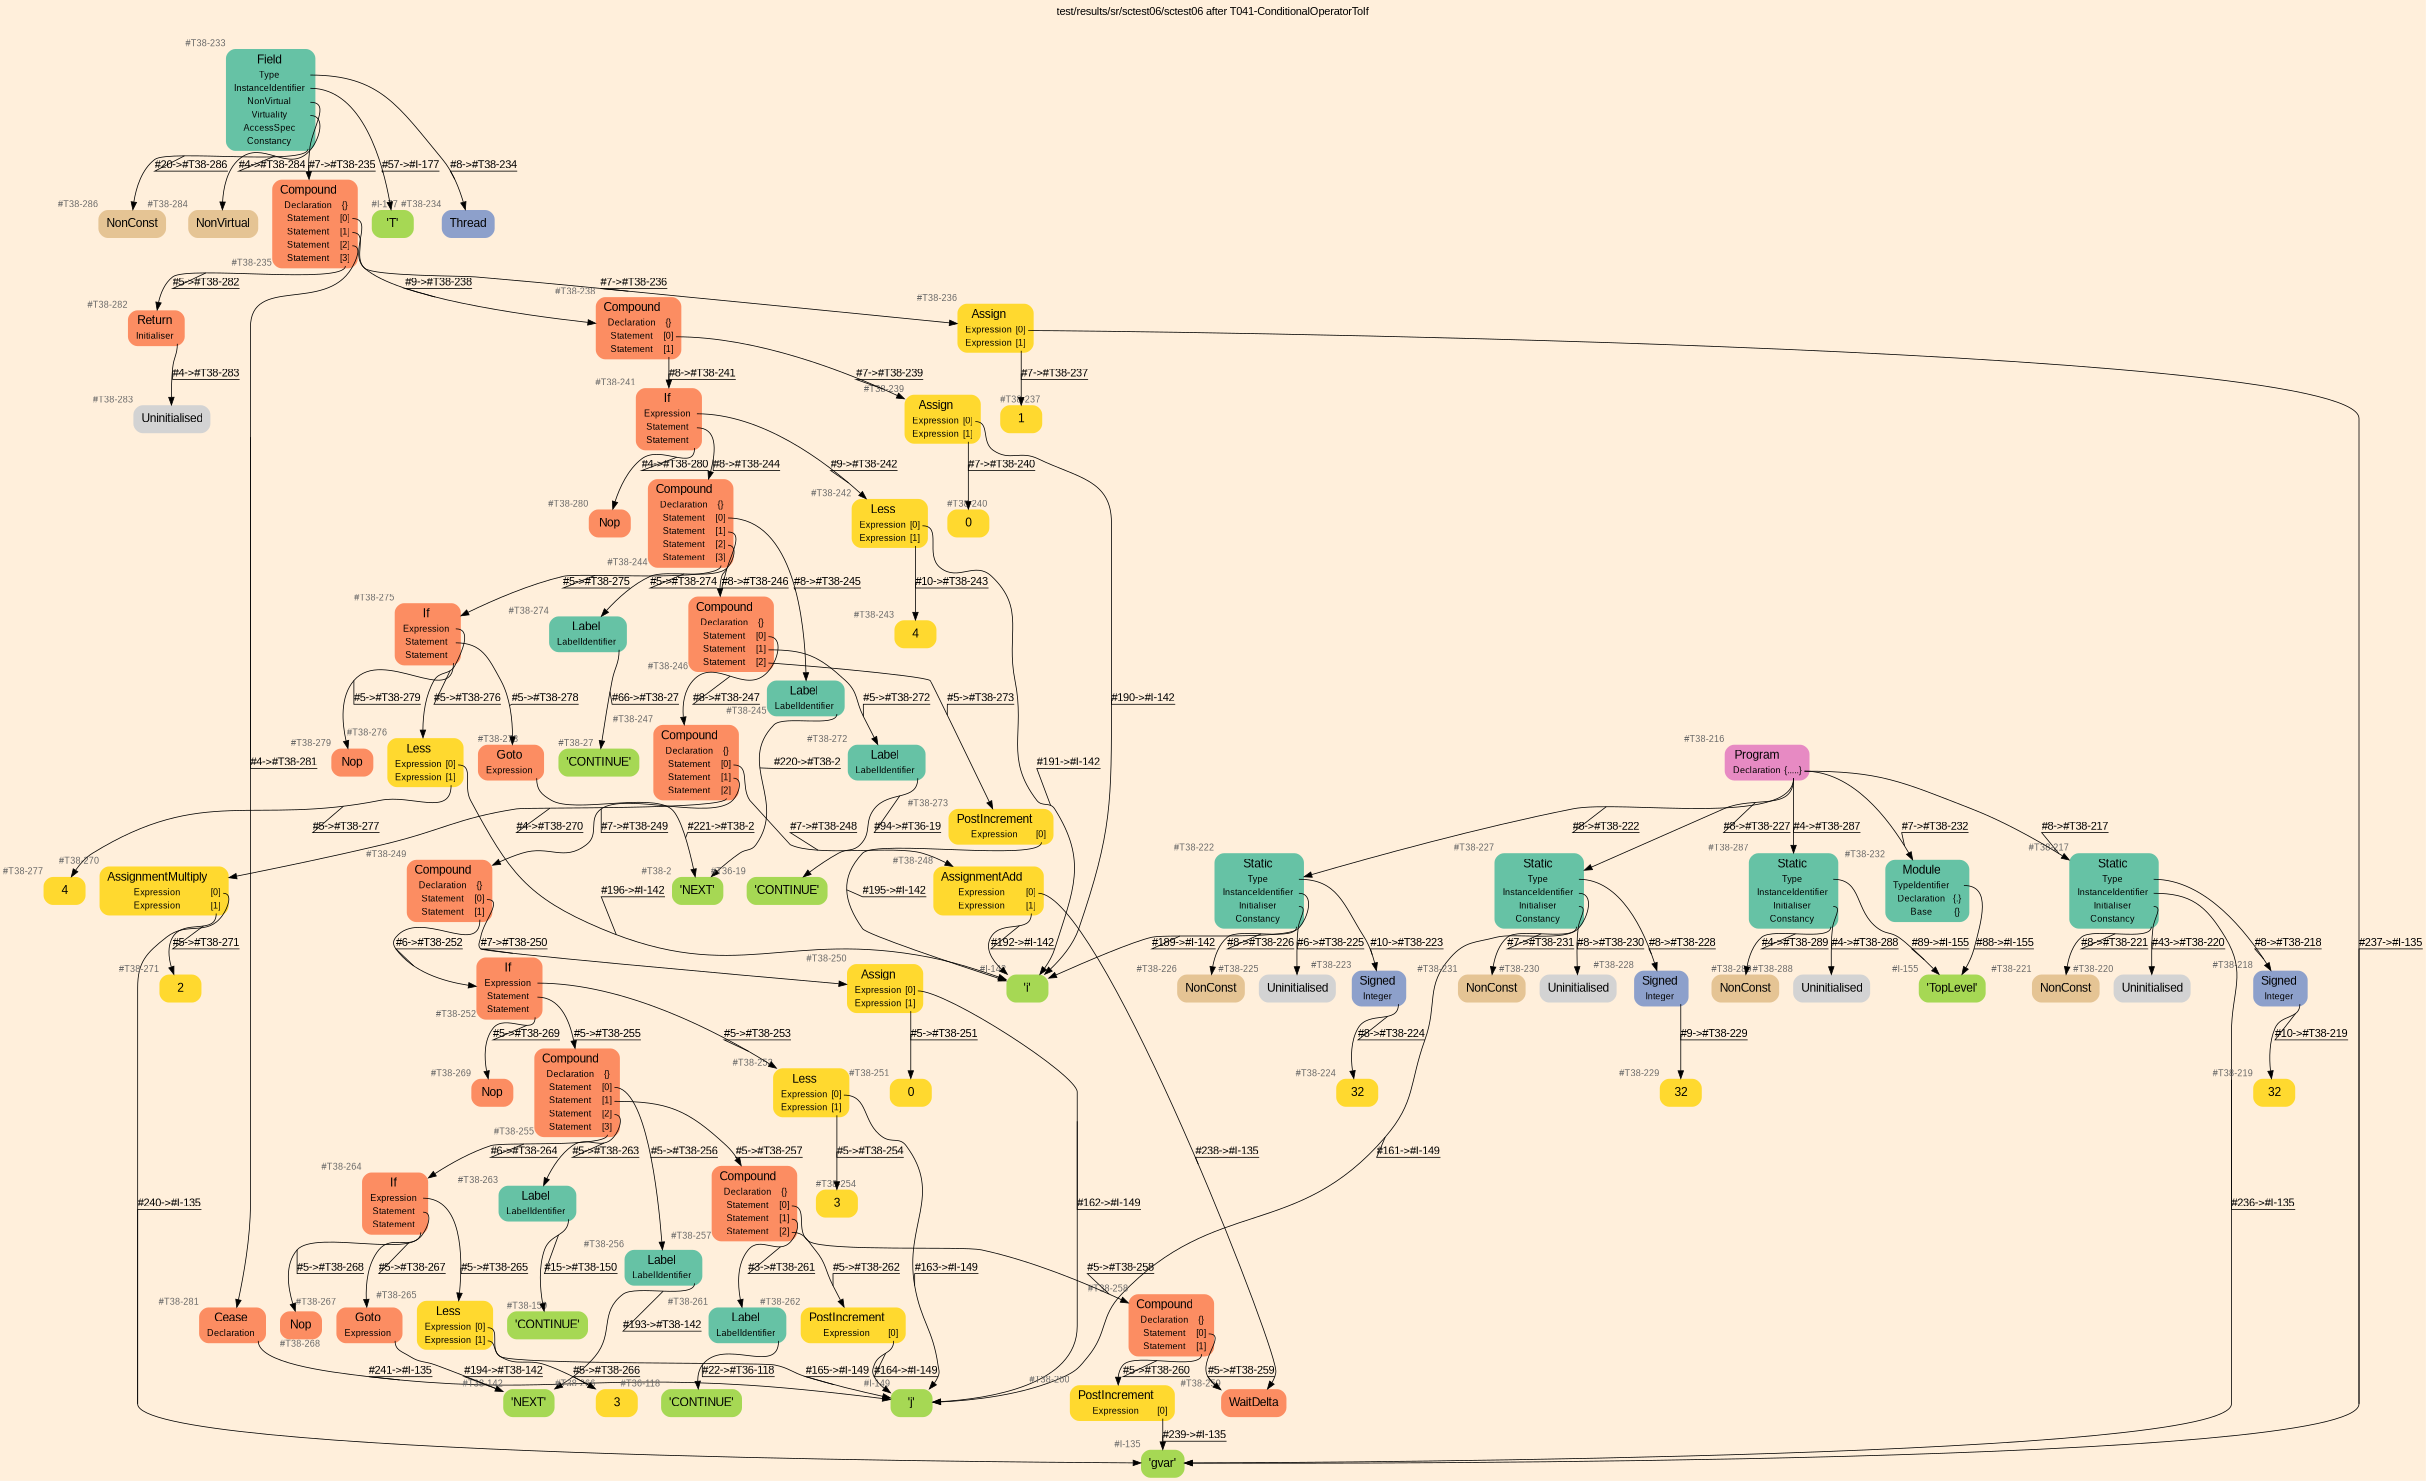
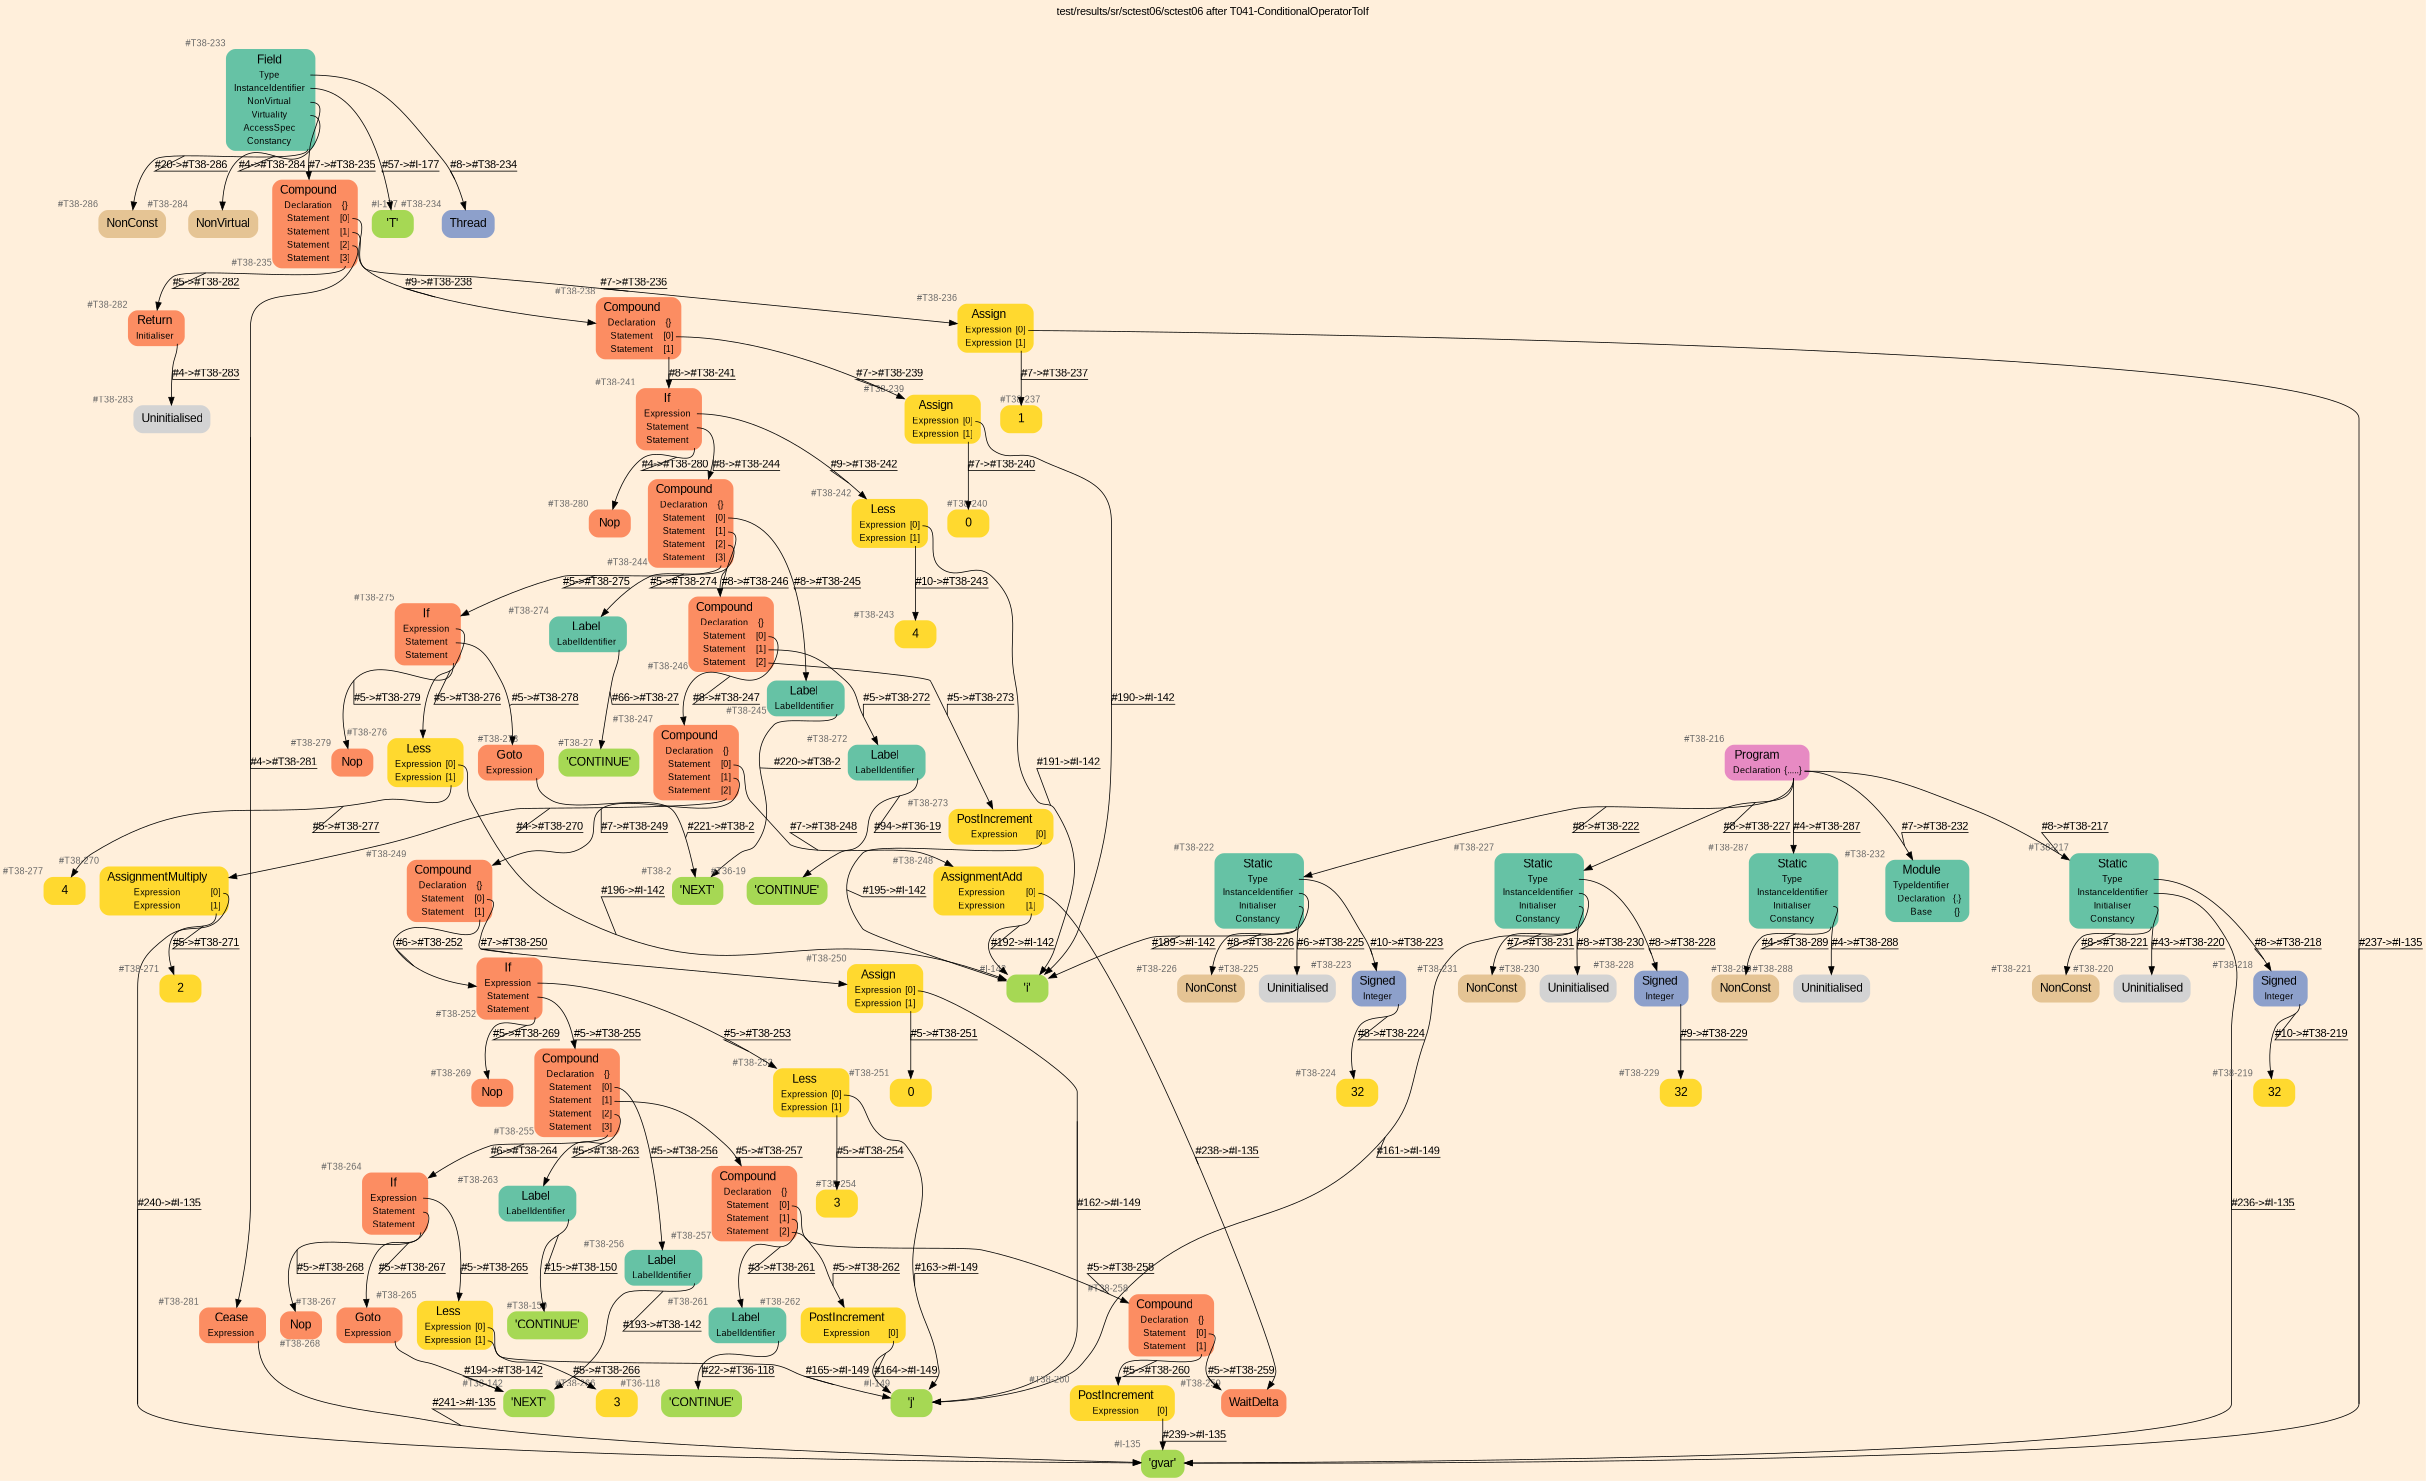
node "'TopLevel'": removed
node "Cease": text "Declaration" -> "Expression"
edge "Cease" -> "'j'": now "Cease" -> "'gvar'"
